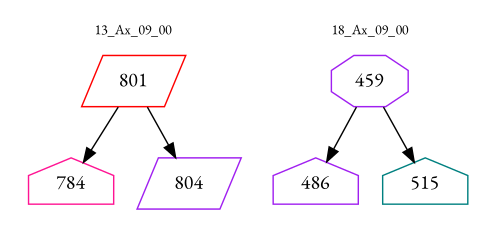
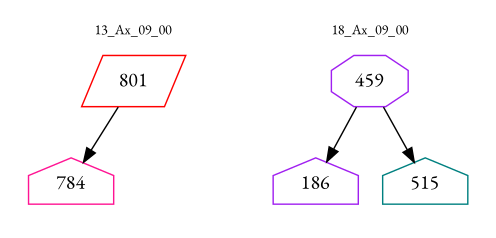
node "804": removed
node "486": label "486" -> "186"
